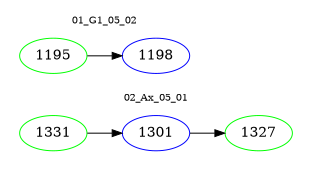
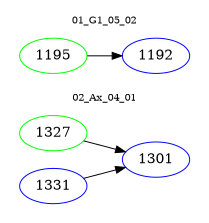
node "1198": label "1198" -> "1192"
cluster "02_Ax_05_01": label "02_Ax_05_01" -> "02_Ax_04_01"
node "1331": color green -> blue
edge "1301" -> "1327": reversed
